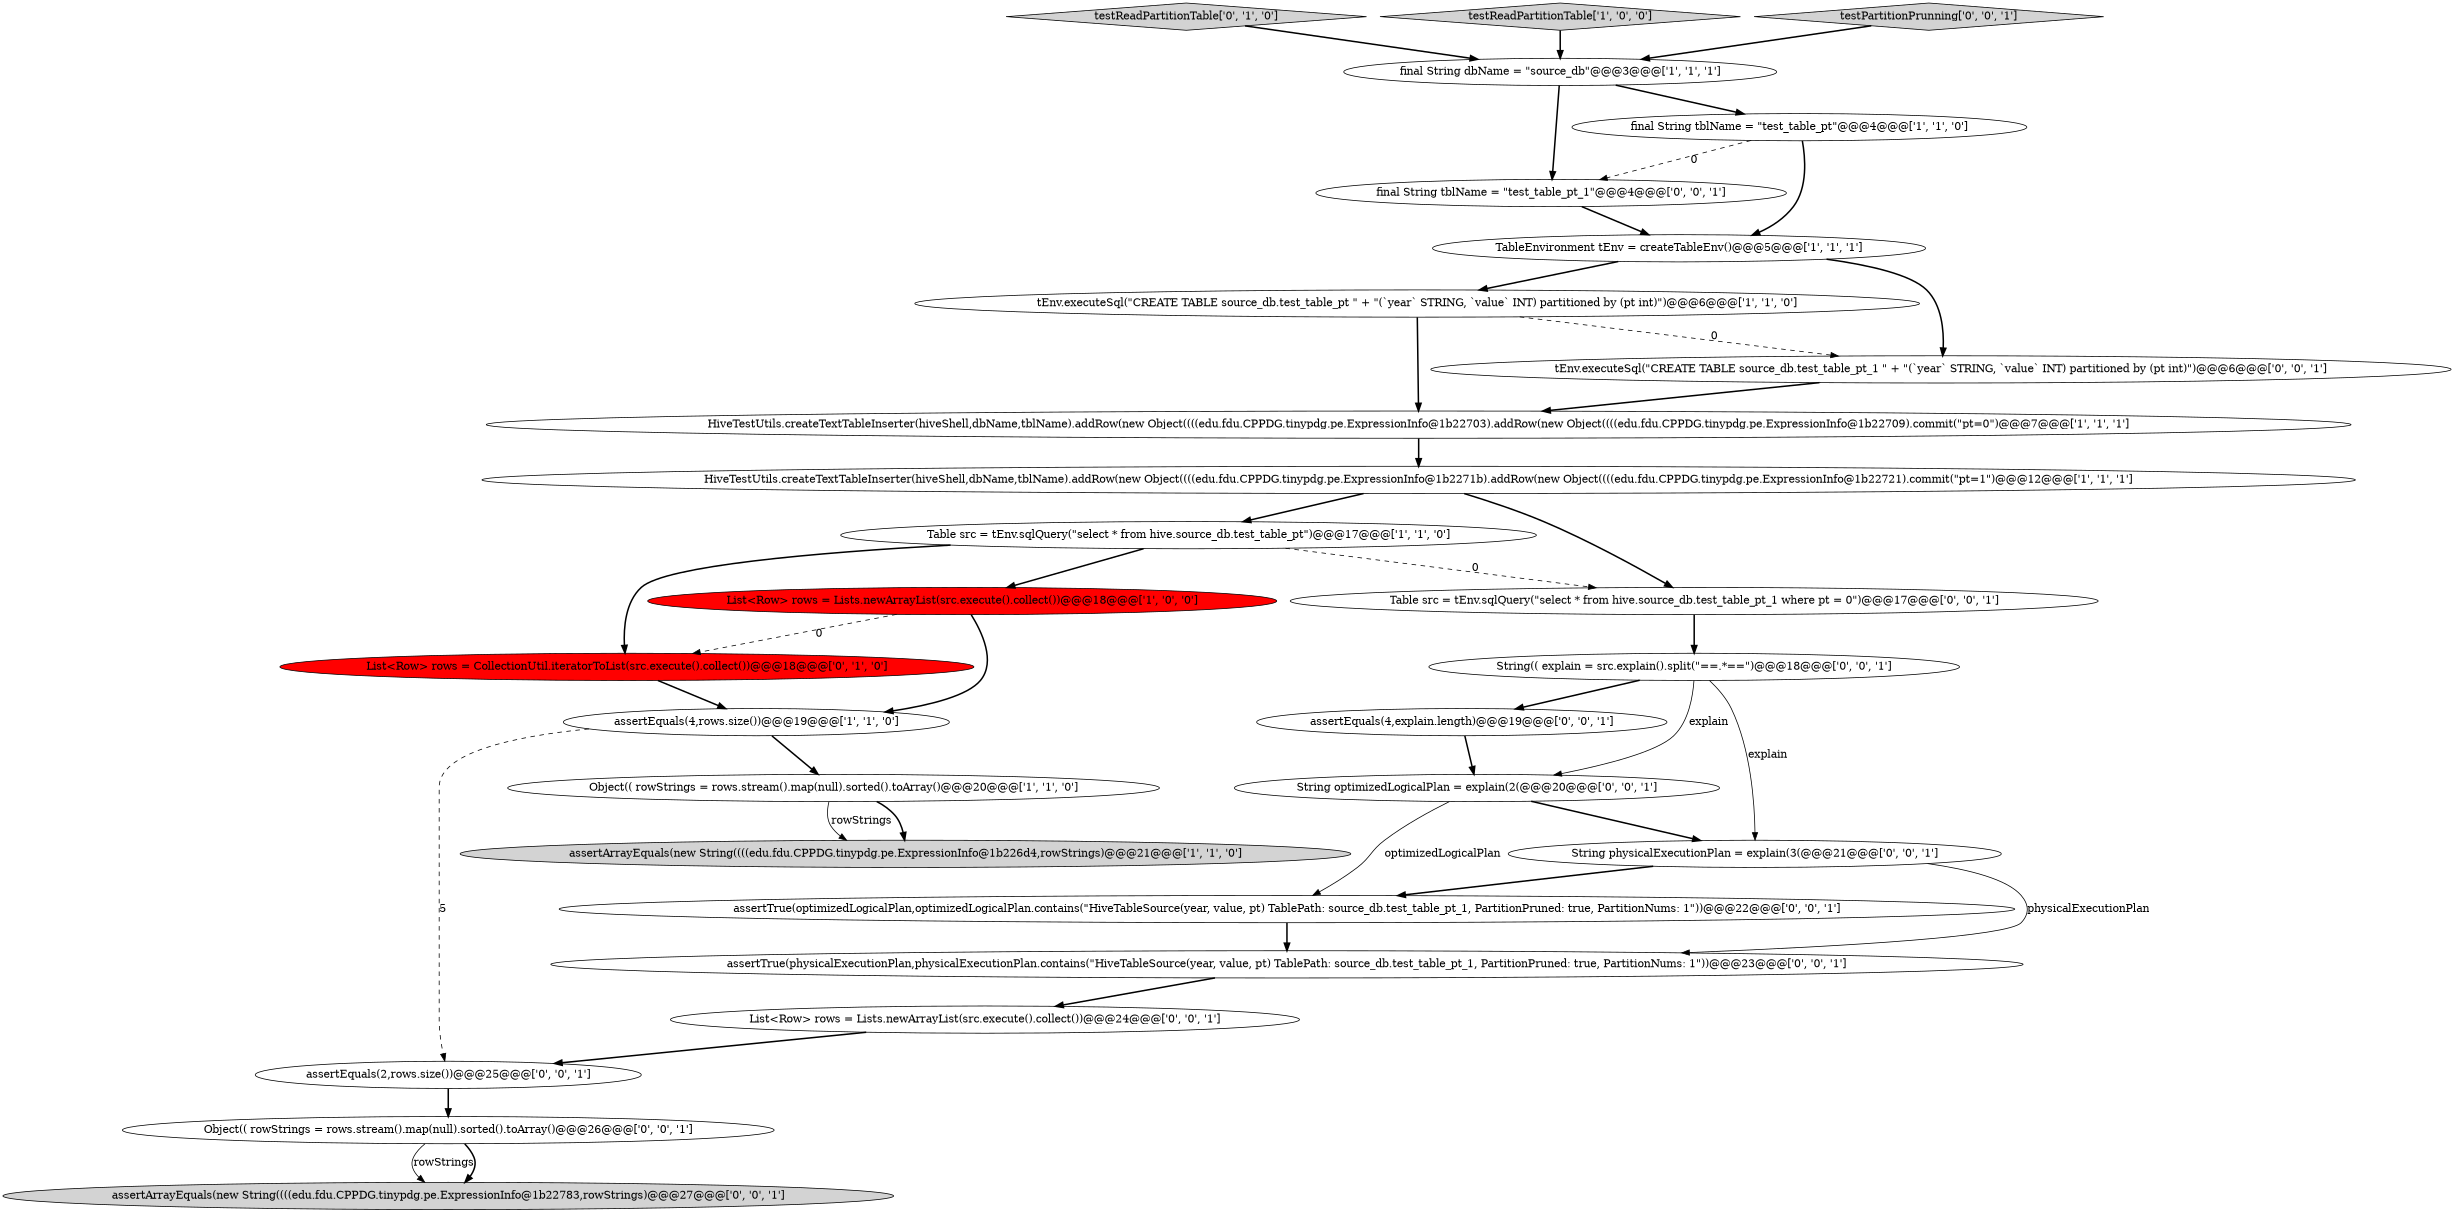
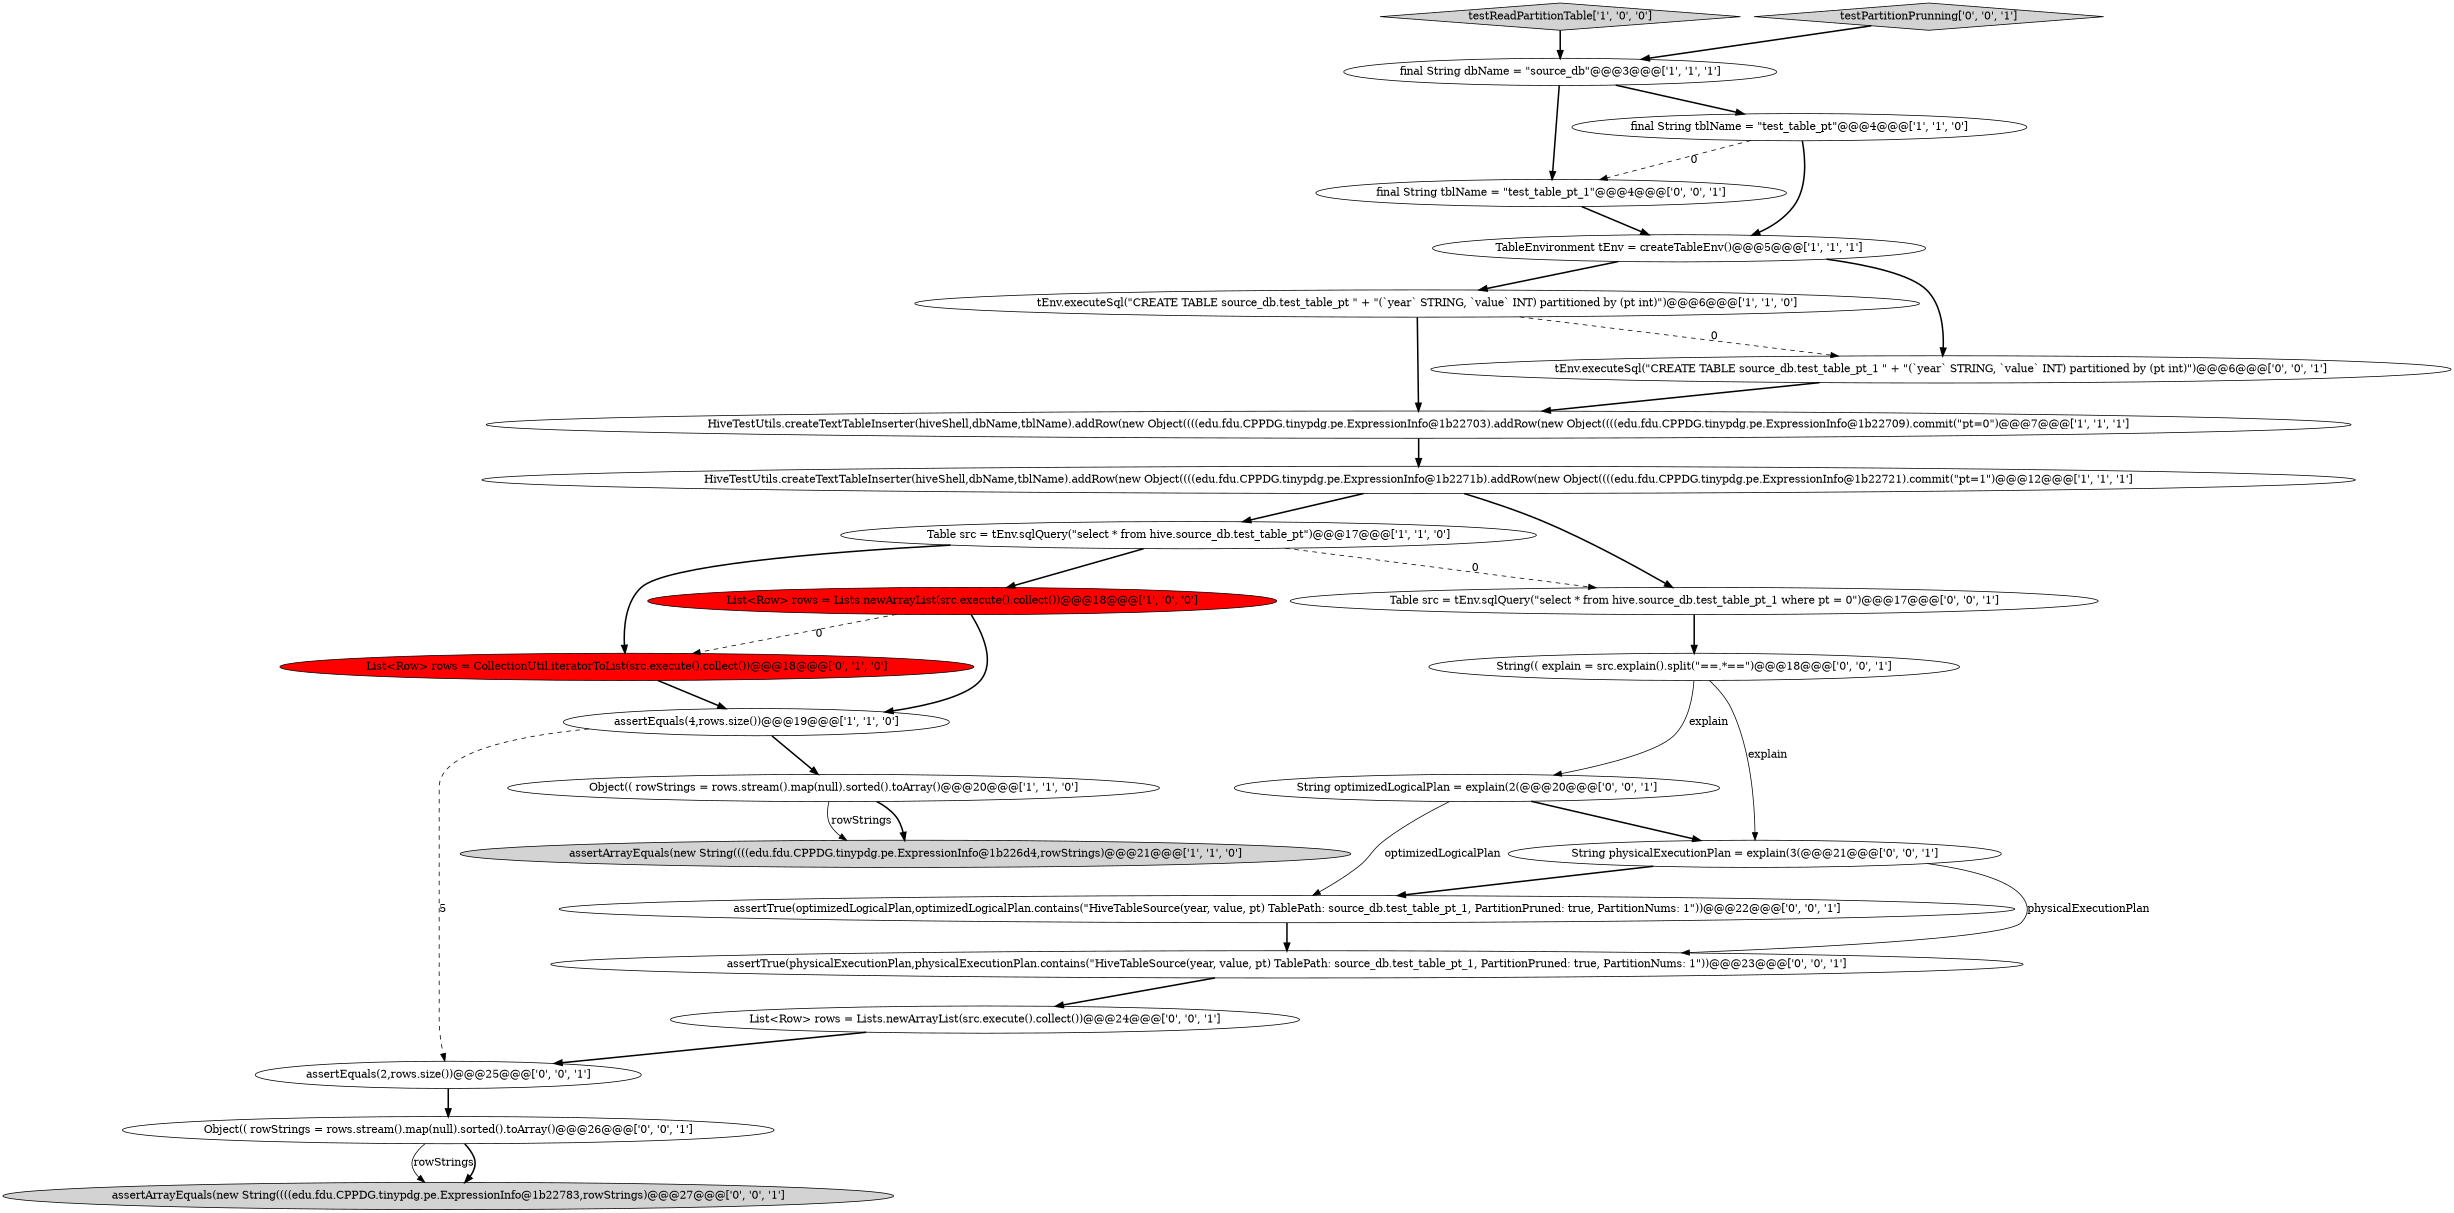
node "testReadPartitionTable['0', '1', '0']": removed
node "assertEquals(4,explain.length)@@@19@@@['0', '0', '1']": removed
